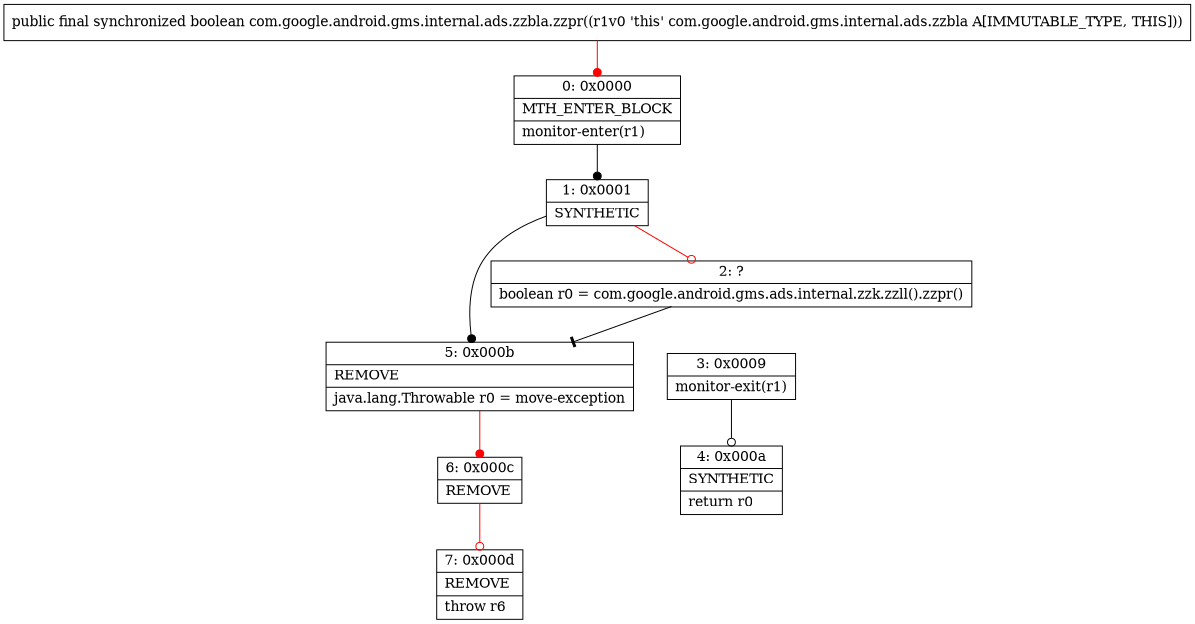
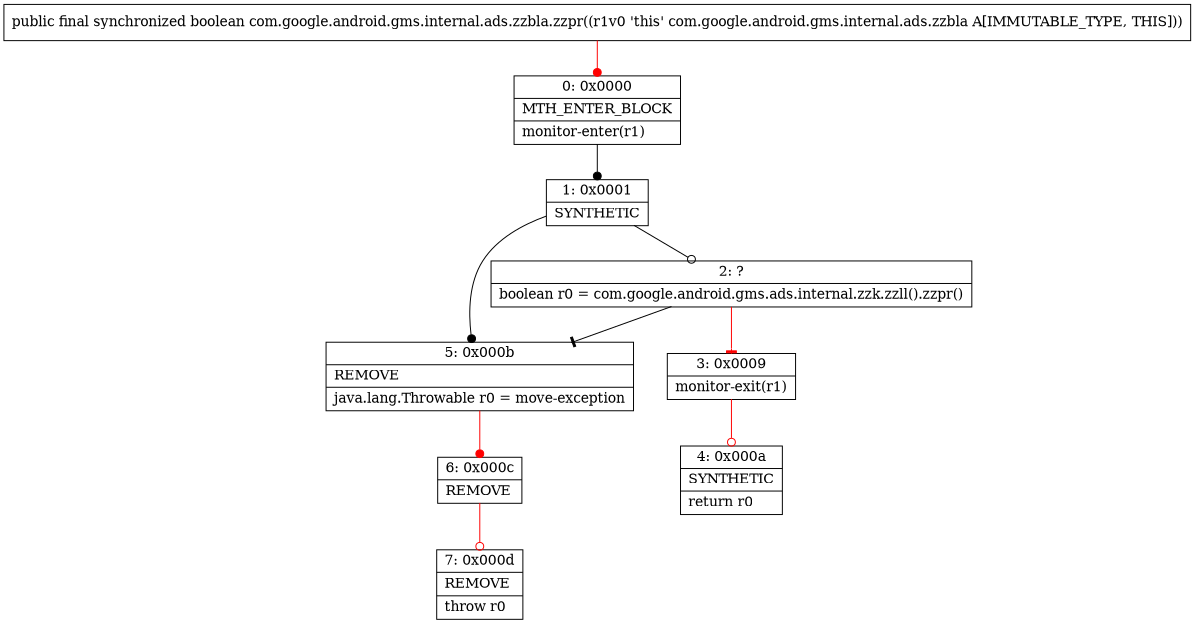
edge "1: 0x0001" -> "2: ?": color red -> black
edge "2: ?" -> "3: 0x0009": added
edge "3: 0x0009" -> "4: 0x000a": color black -> red
node "7: 0x000d": text "throw r6" -> "throw r0"
